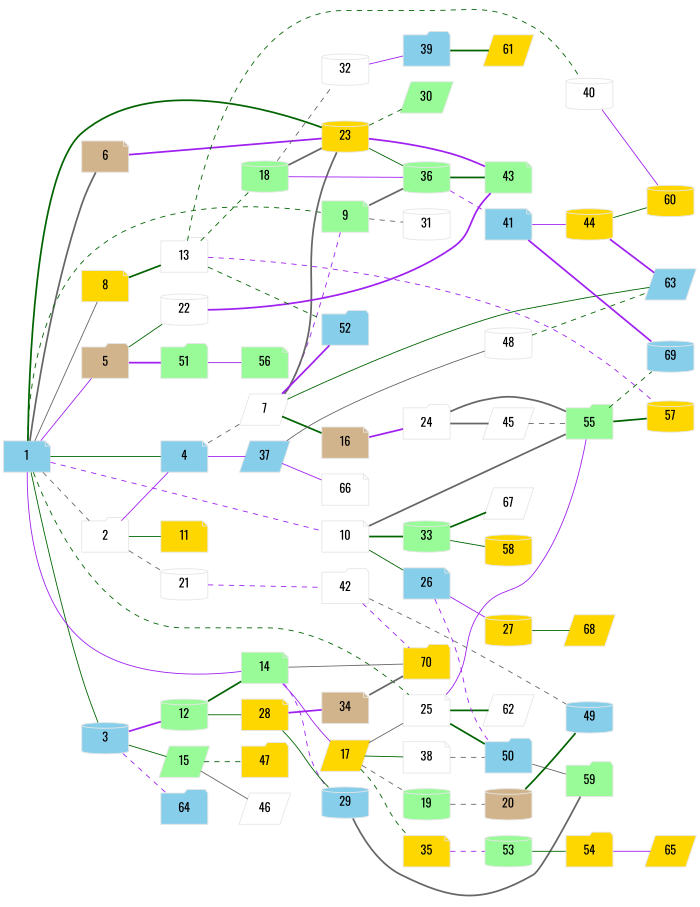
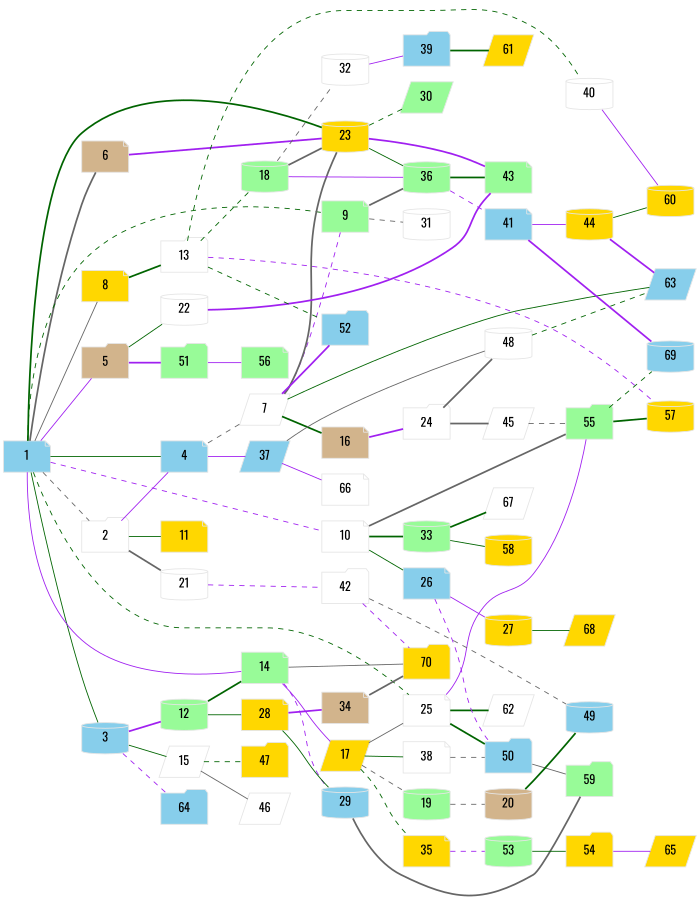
edge "24" -- "55": now "24" -- "48"
edge "2" -- "21": style dashed -> bold
node "15": fillcolor palegreen -> white
